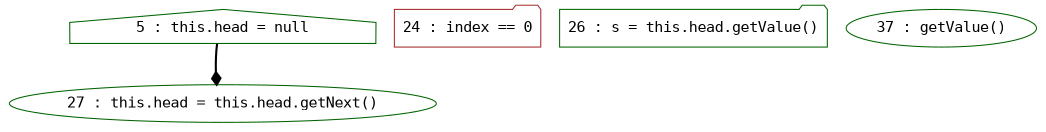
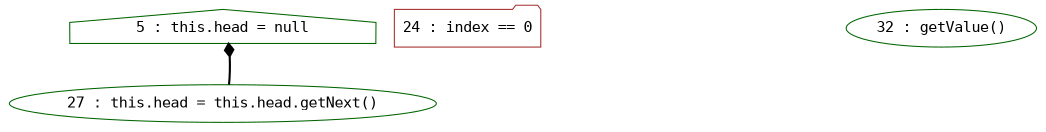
node "26 : s = this.head.getValue()": removed
node "37 : getValue()": label "37 : getValue()" -> "32 : getValue()"
edge "5 : this.head = null" -> "27 : this.head = this.head.getNext()": reversed
